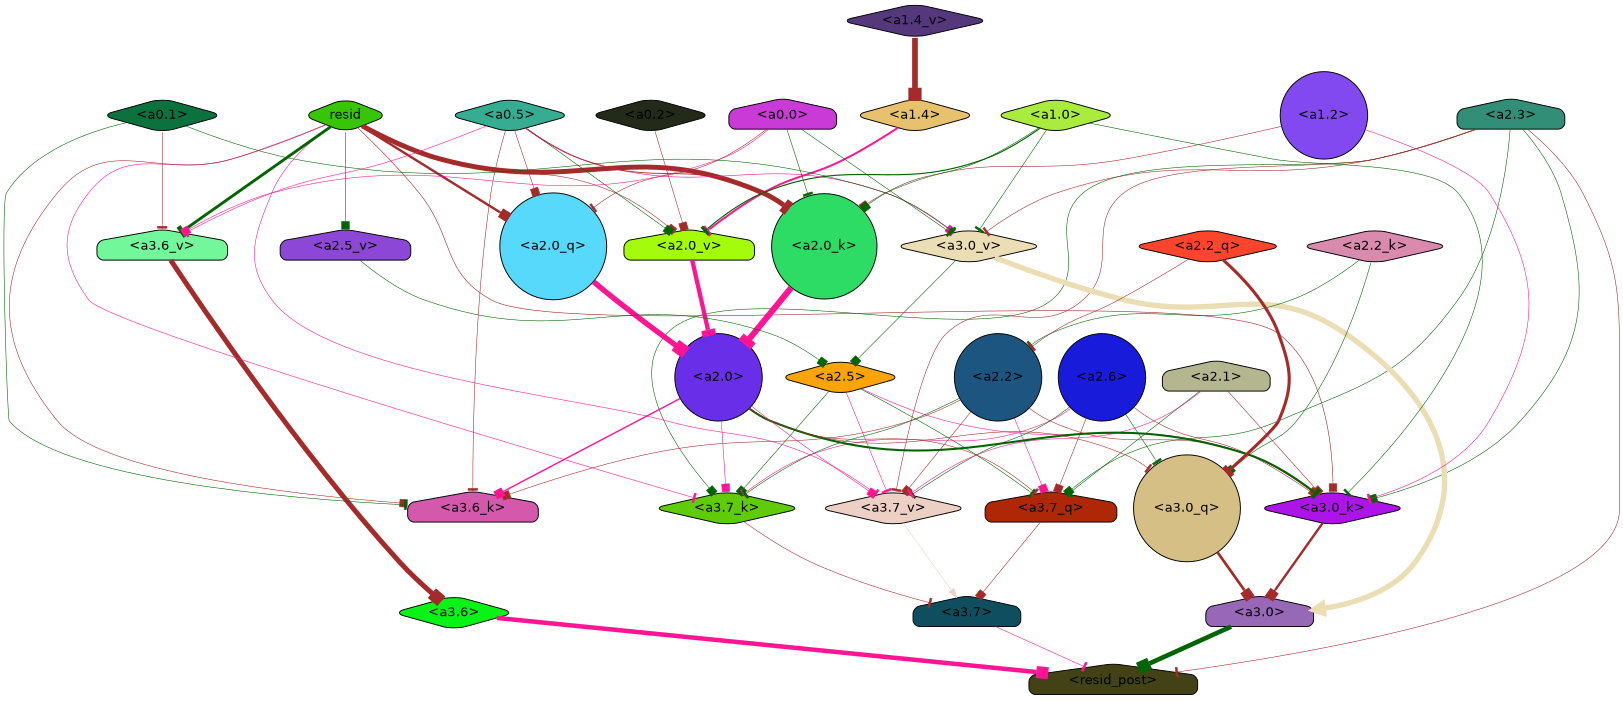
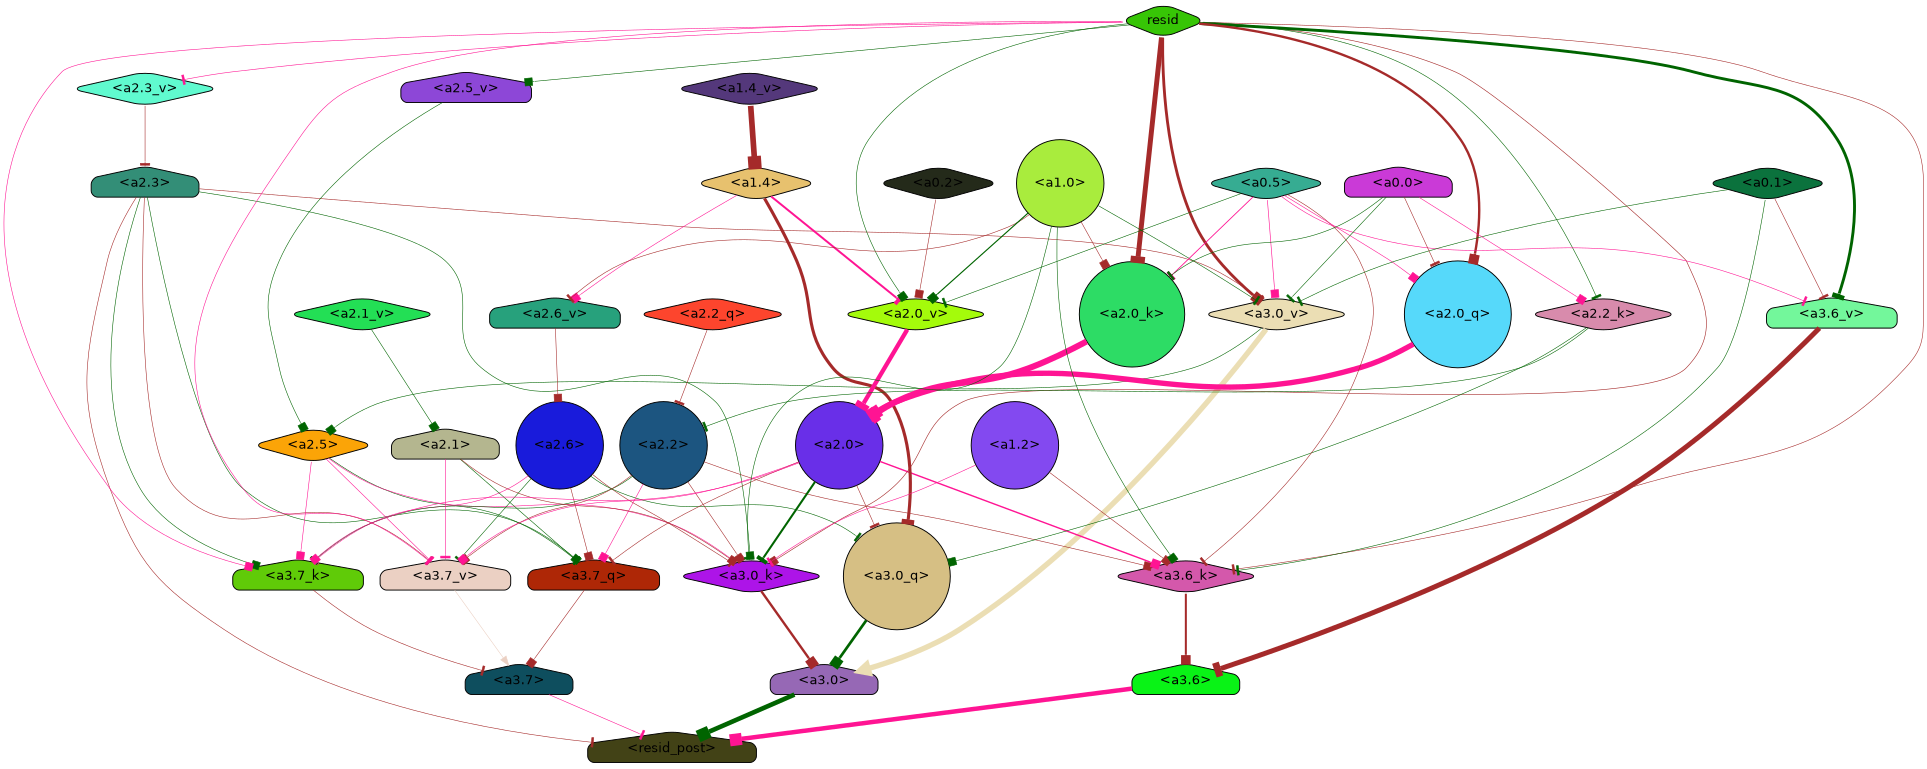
node "<a2.3_v>": added
edge "resid" -> "<a2.2_k>": added
node "<a1.0>": shape diamond -> circle
edge "<a0.5>" -> "<a2.0_q>": color brown -> deeppink
edge "<a1.2>" -> "<a2.0_k>": now "<a1.2>" -> "<a3.6_k>"
edge "<a1.0>" -> "<a2.0_k>": color darkgreen -> brown
edge "<a0.5>" -> "<a2.0_k>": color brown -> deeppink
edge "<a1.0>" -> "<a2.0_v>": arrowhead tee -> box
edge "resid" -> "<a2.0_v>": color brown -> darkgreen
edge "<a0.5>" -> "<a2.0_v>": arrowhead box -> tee
edge "resid" -> "<a3.0_v>": added
edge "<a0.0>" -> "<a3.6_v>": now "<a0.0>" -> "<a2.2_k>"
node "<a2.0_v>": shape house -> diamond
node "<a2.1_v>": added
node "<a2.6_v>": added
edge "resid" -> "<a3.6_k>": arrowhead box -> tee
edge "resid" -> "<a3.7_k>": arrowhead tee -> box
edge "<a2.2_q>" -> "<a3.0_q>": now "<a1.4>" -> "<a3.0_q>"
edge "<a1.0>" -> "<a3.6_k>": added
edge "<a3.6_v>" -> "<a3.6>": arrowhead box -> tee
edge "<a2.5>" -> "<a3.7_k>": color darkgreen -> deeppink
node "<a3.6_k>": shape house -> diamond
node "<a3.7_k>": shape diamond -> house
node "<a3.7_v>": shape diamond -> house
edge "<a3.0_q>" -> "<a3.0>": color brown -> darkgreen
node "<a3.6>": shape diamond -> house
edge "<a3.6_k>" -> "<a3.6>": added
